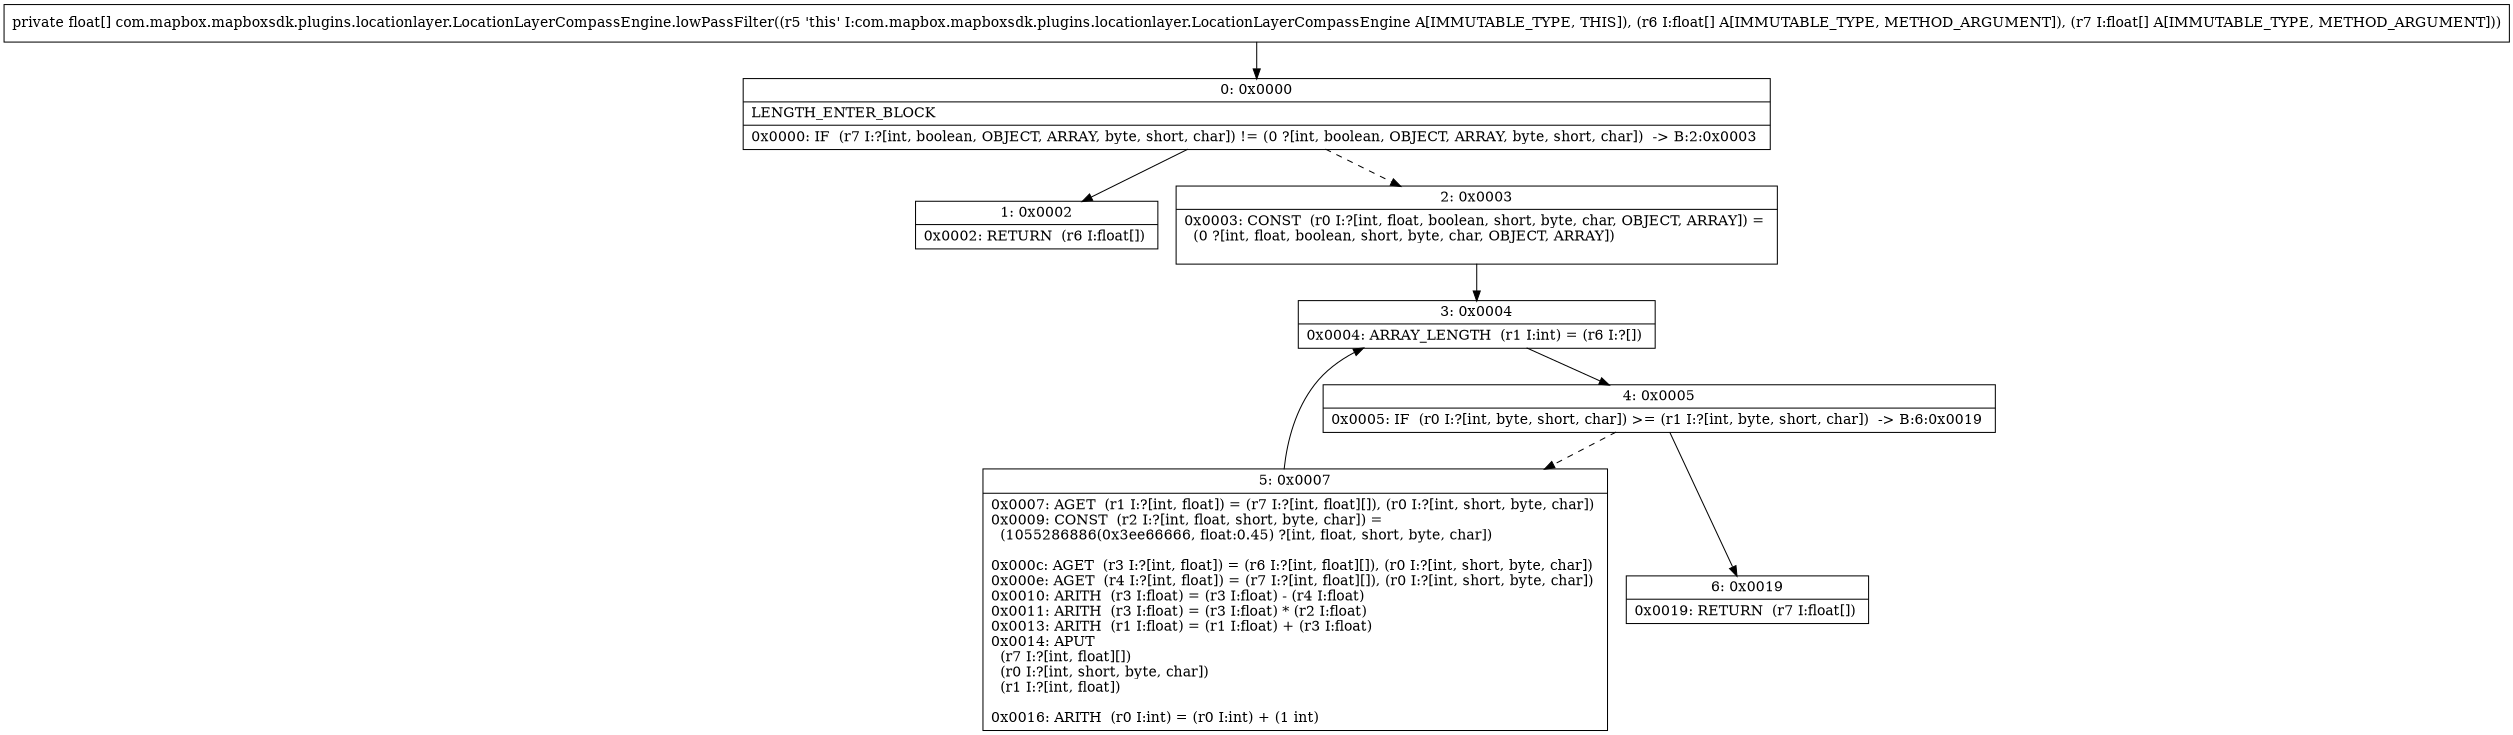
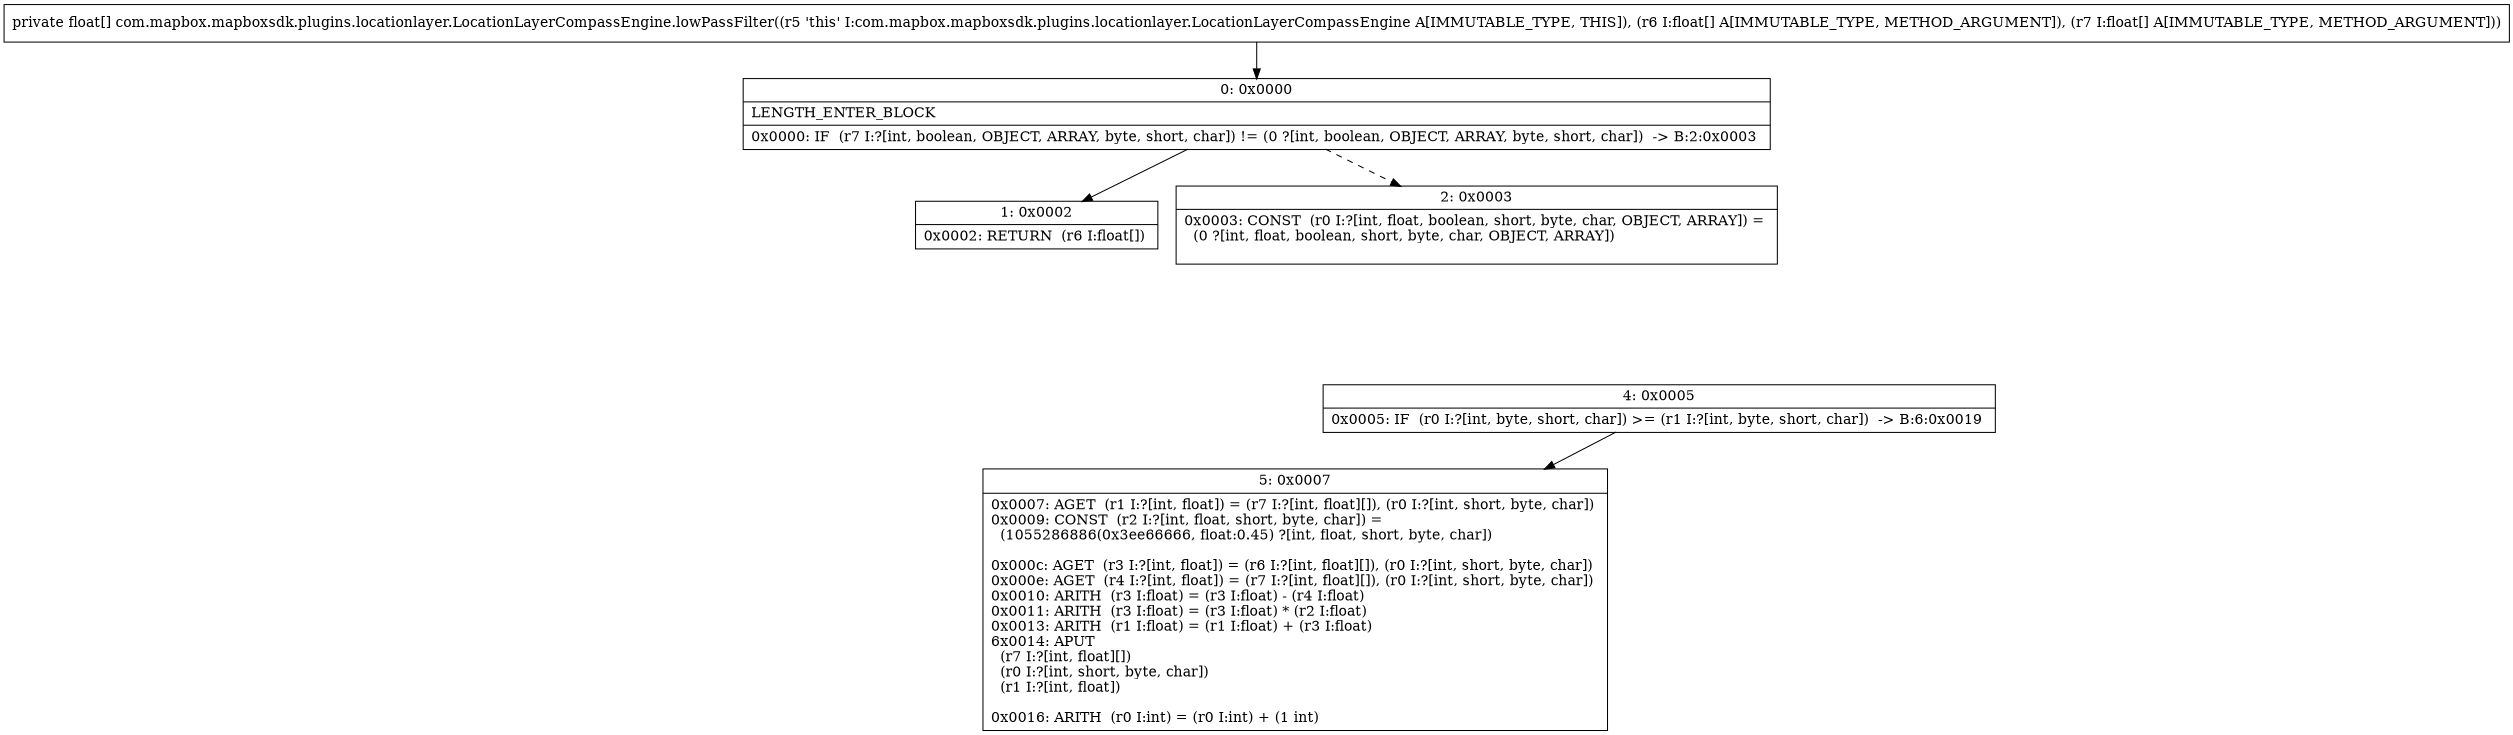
node "3: 0x0004": removed
edge "4: 0x0005" -> "5: 0x0007": style dashed -> solid
node "6: 0x0019": removed
node "5: 0x0007": text "0x0014: APUT" -> "6x0014: APUT"
